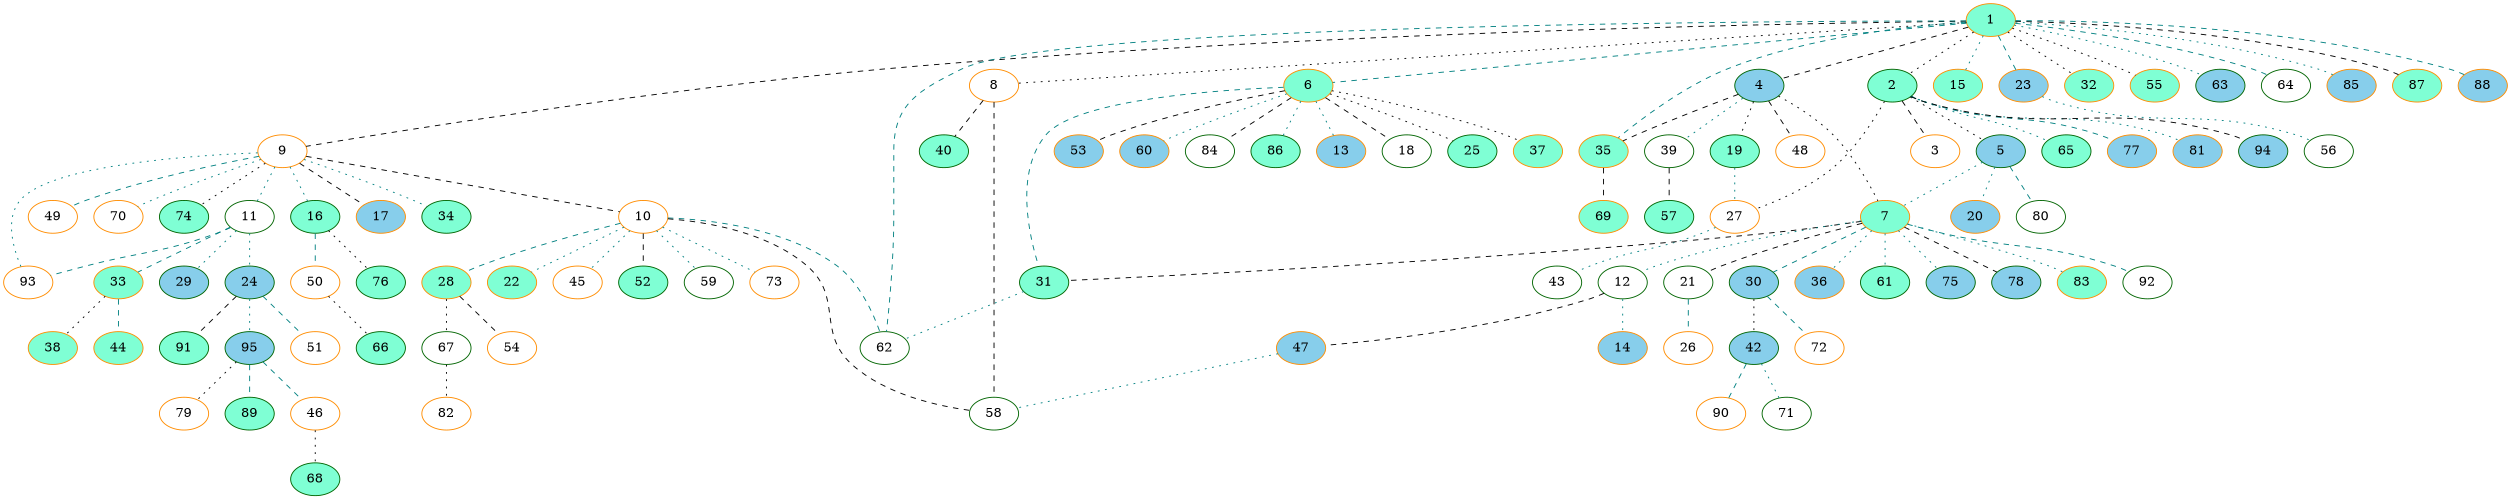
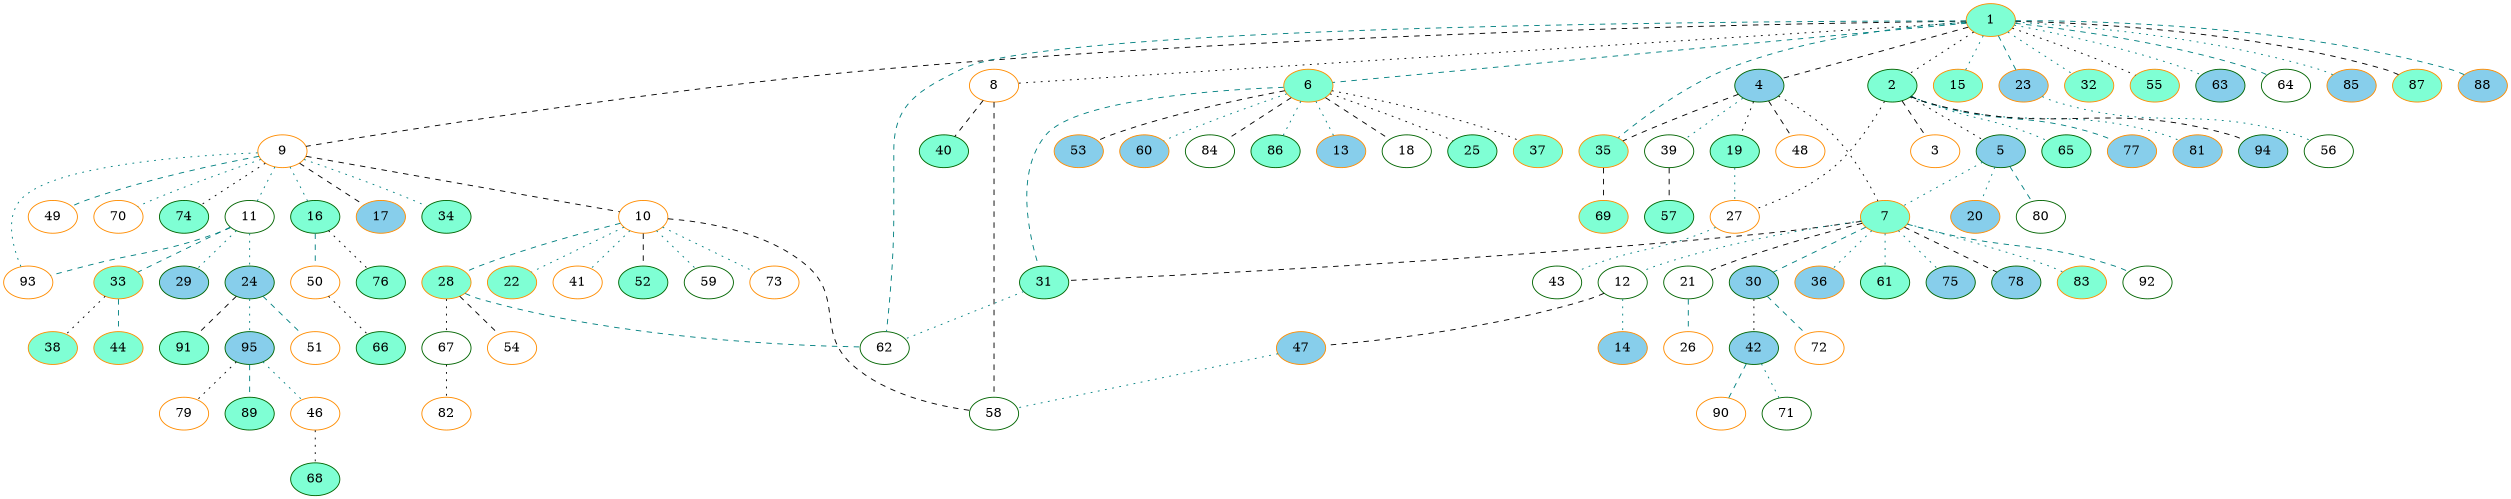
edge "1" -- "32": color black -> teal
edge "10" -- "62": now "28" -- "62"
node "45": label "45" -> "41"
edge "95" -- "46": style dashed -> dotted
